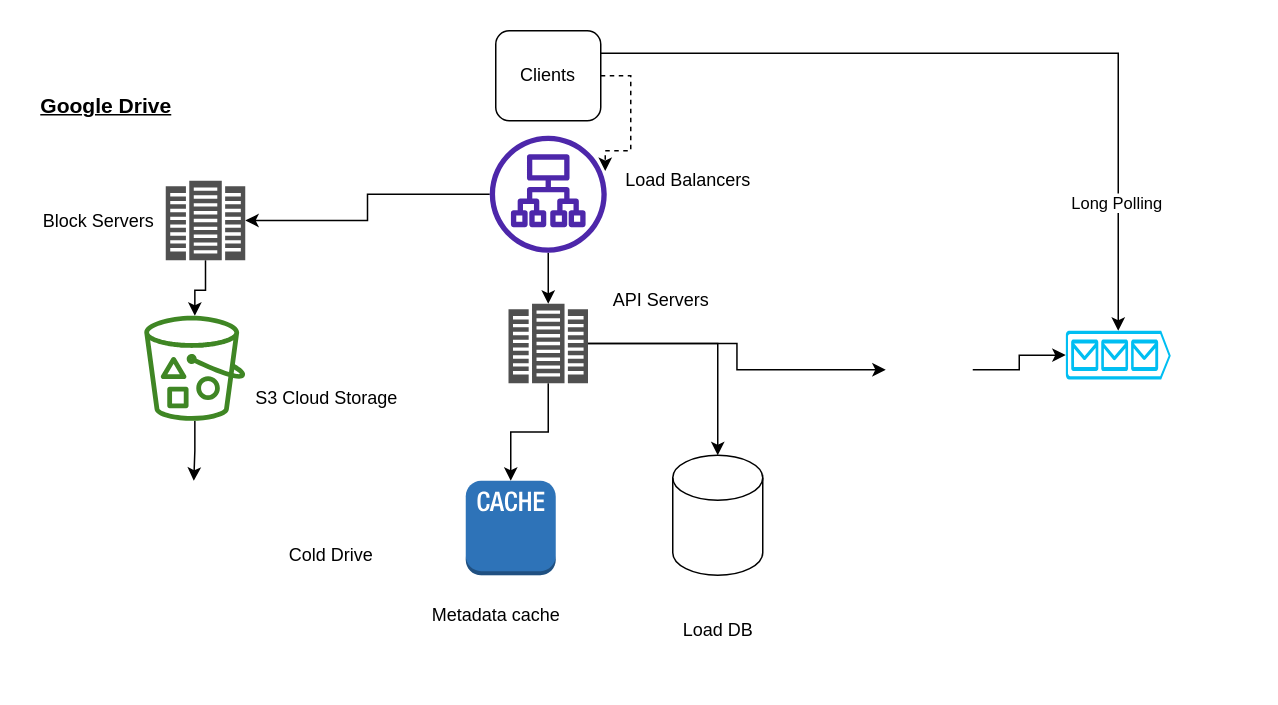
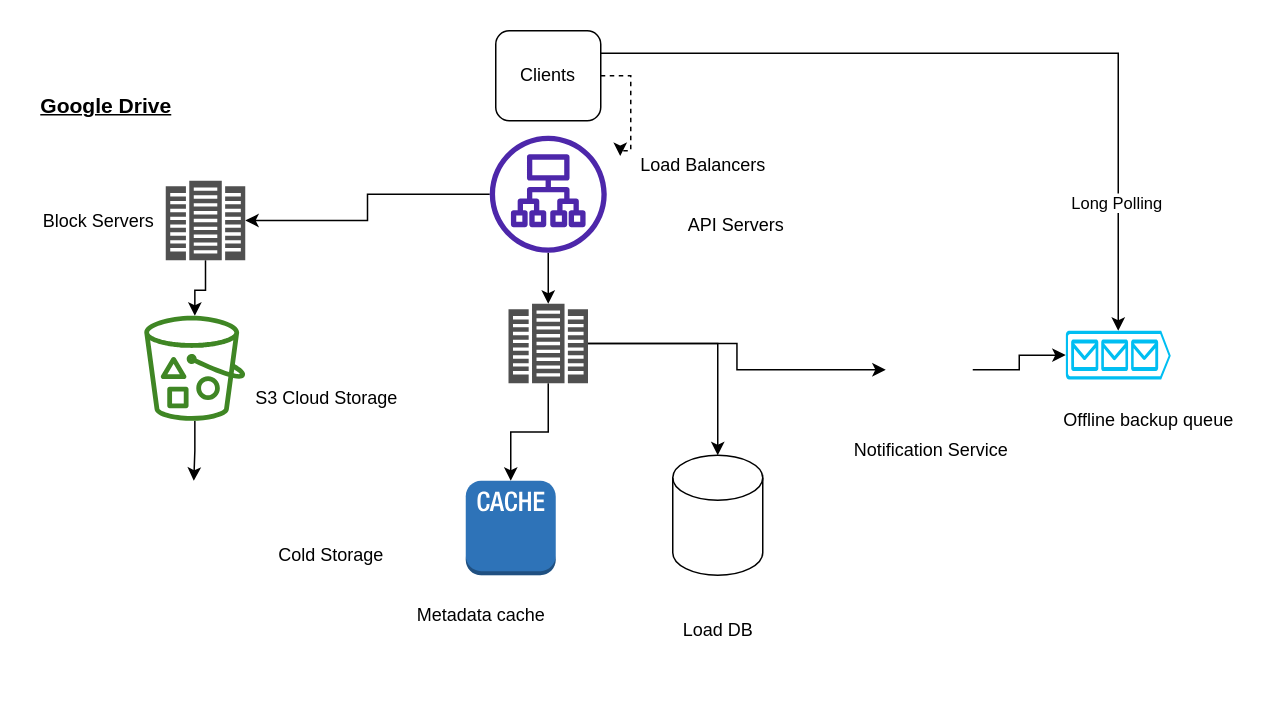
node "Load Balancers": moved (688, 181) -> (703, 166)
node "API Servers": moved (661, 301) -> (736, 226)
node "Offline backup queue": added
node "Notification Service": added
node "Cold Drive": label "Cold Drive" -> "Cold Storage"
node "Metadata cache": moved (496, 616) -> (481, 616)
